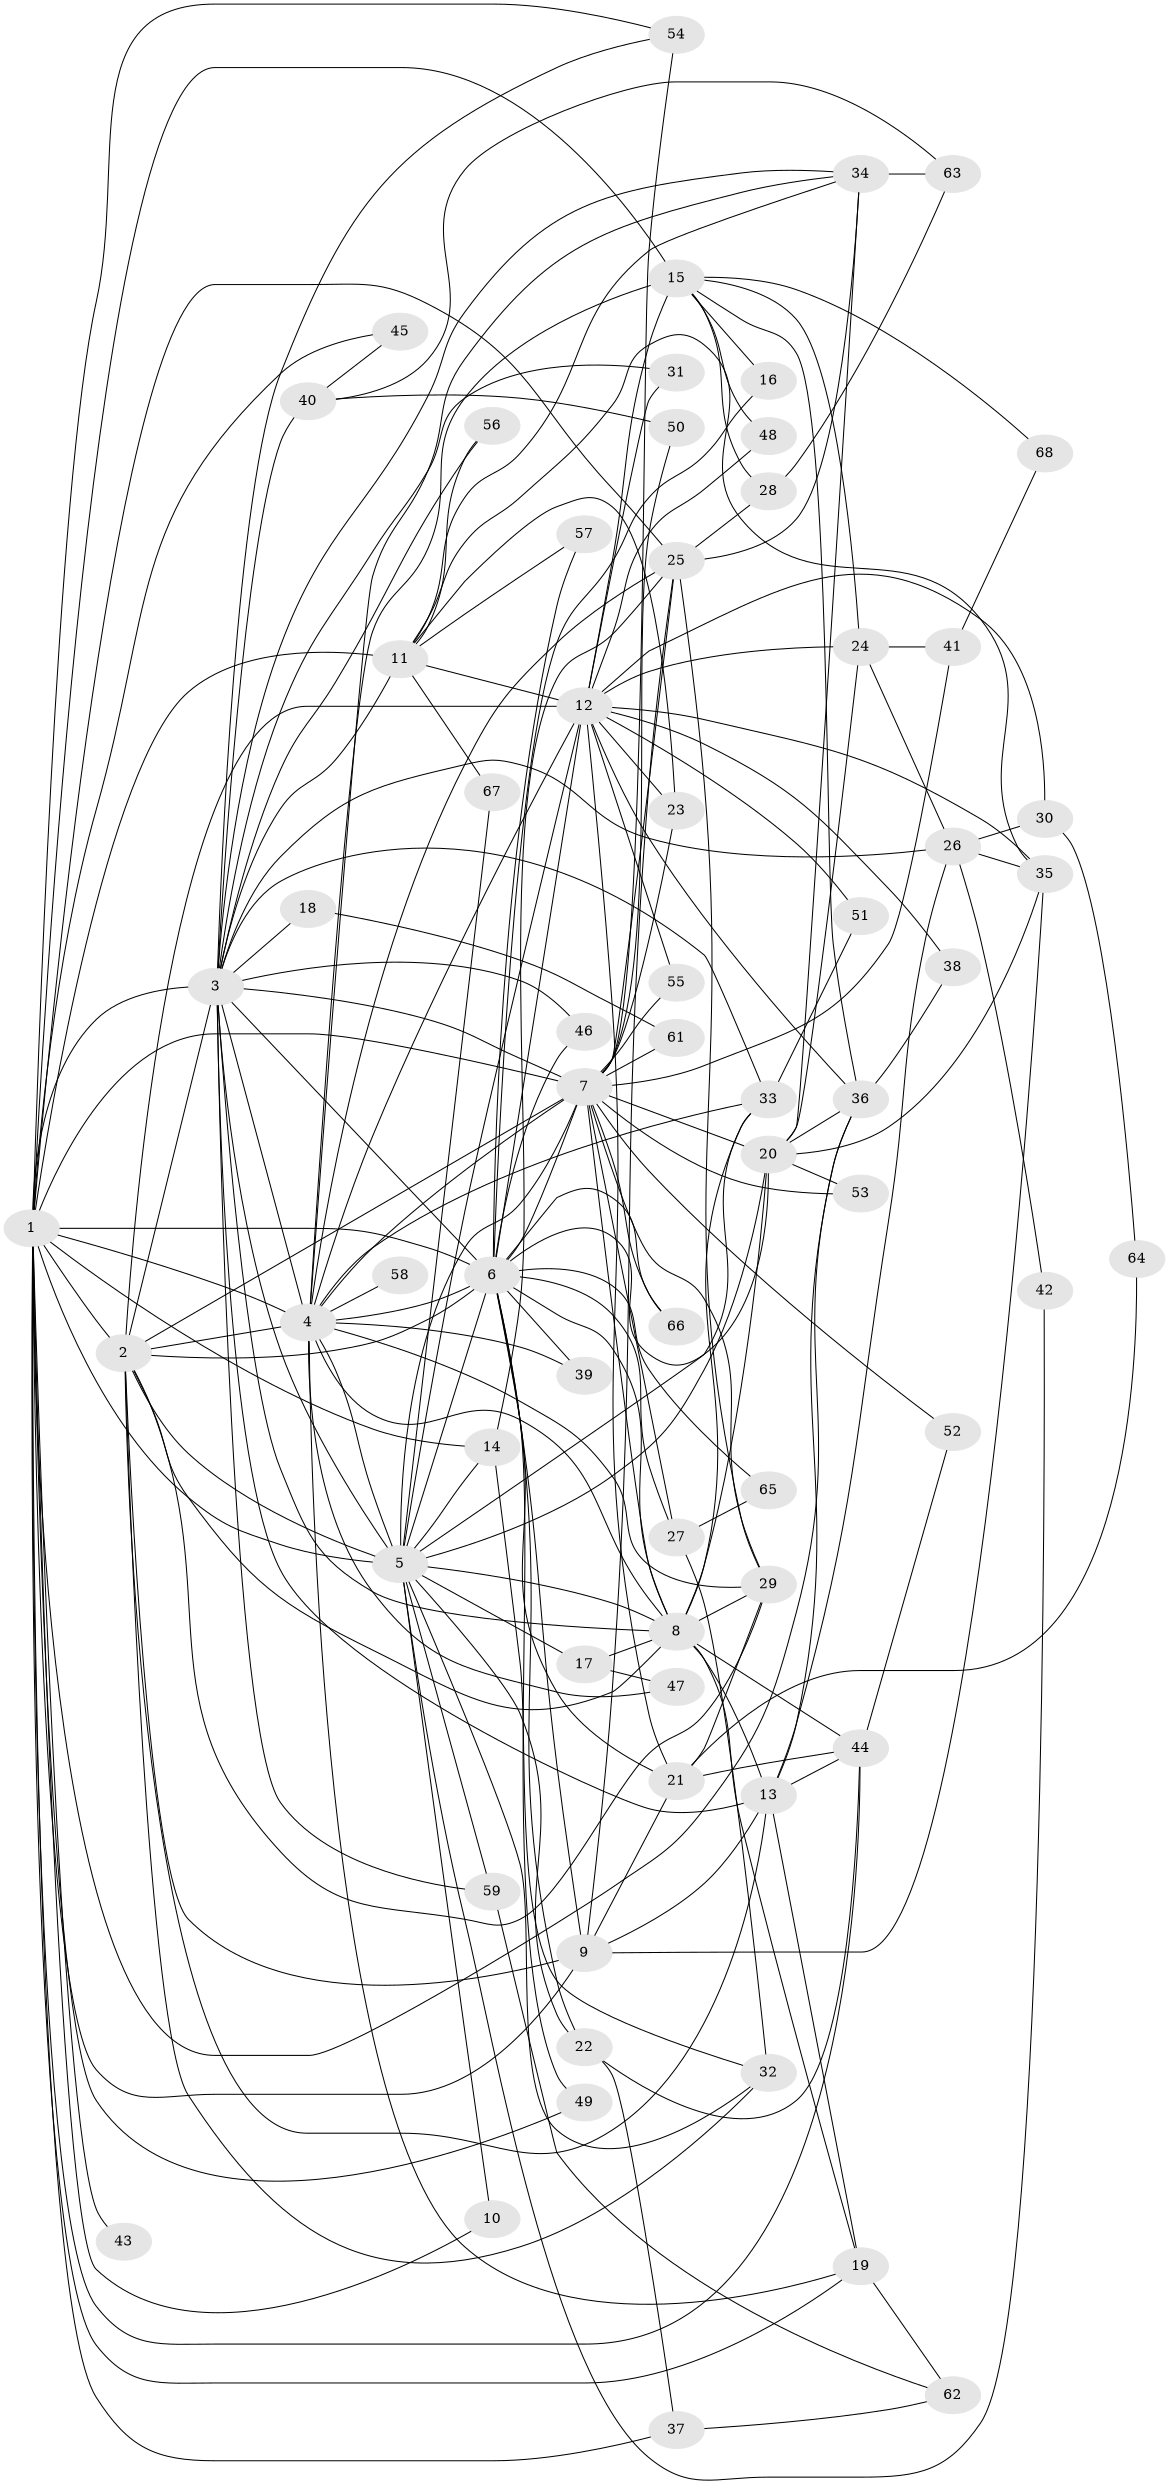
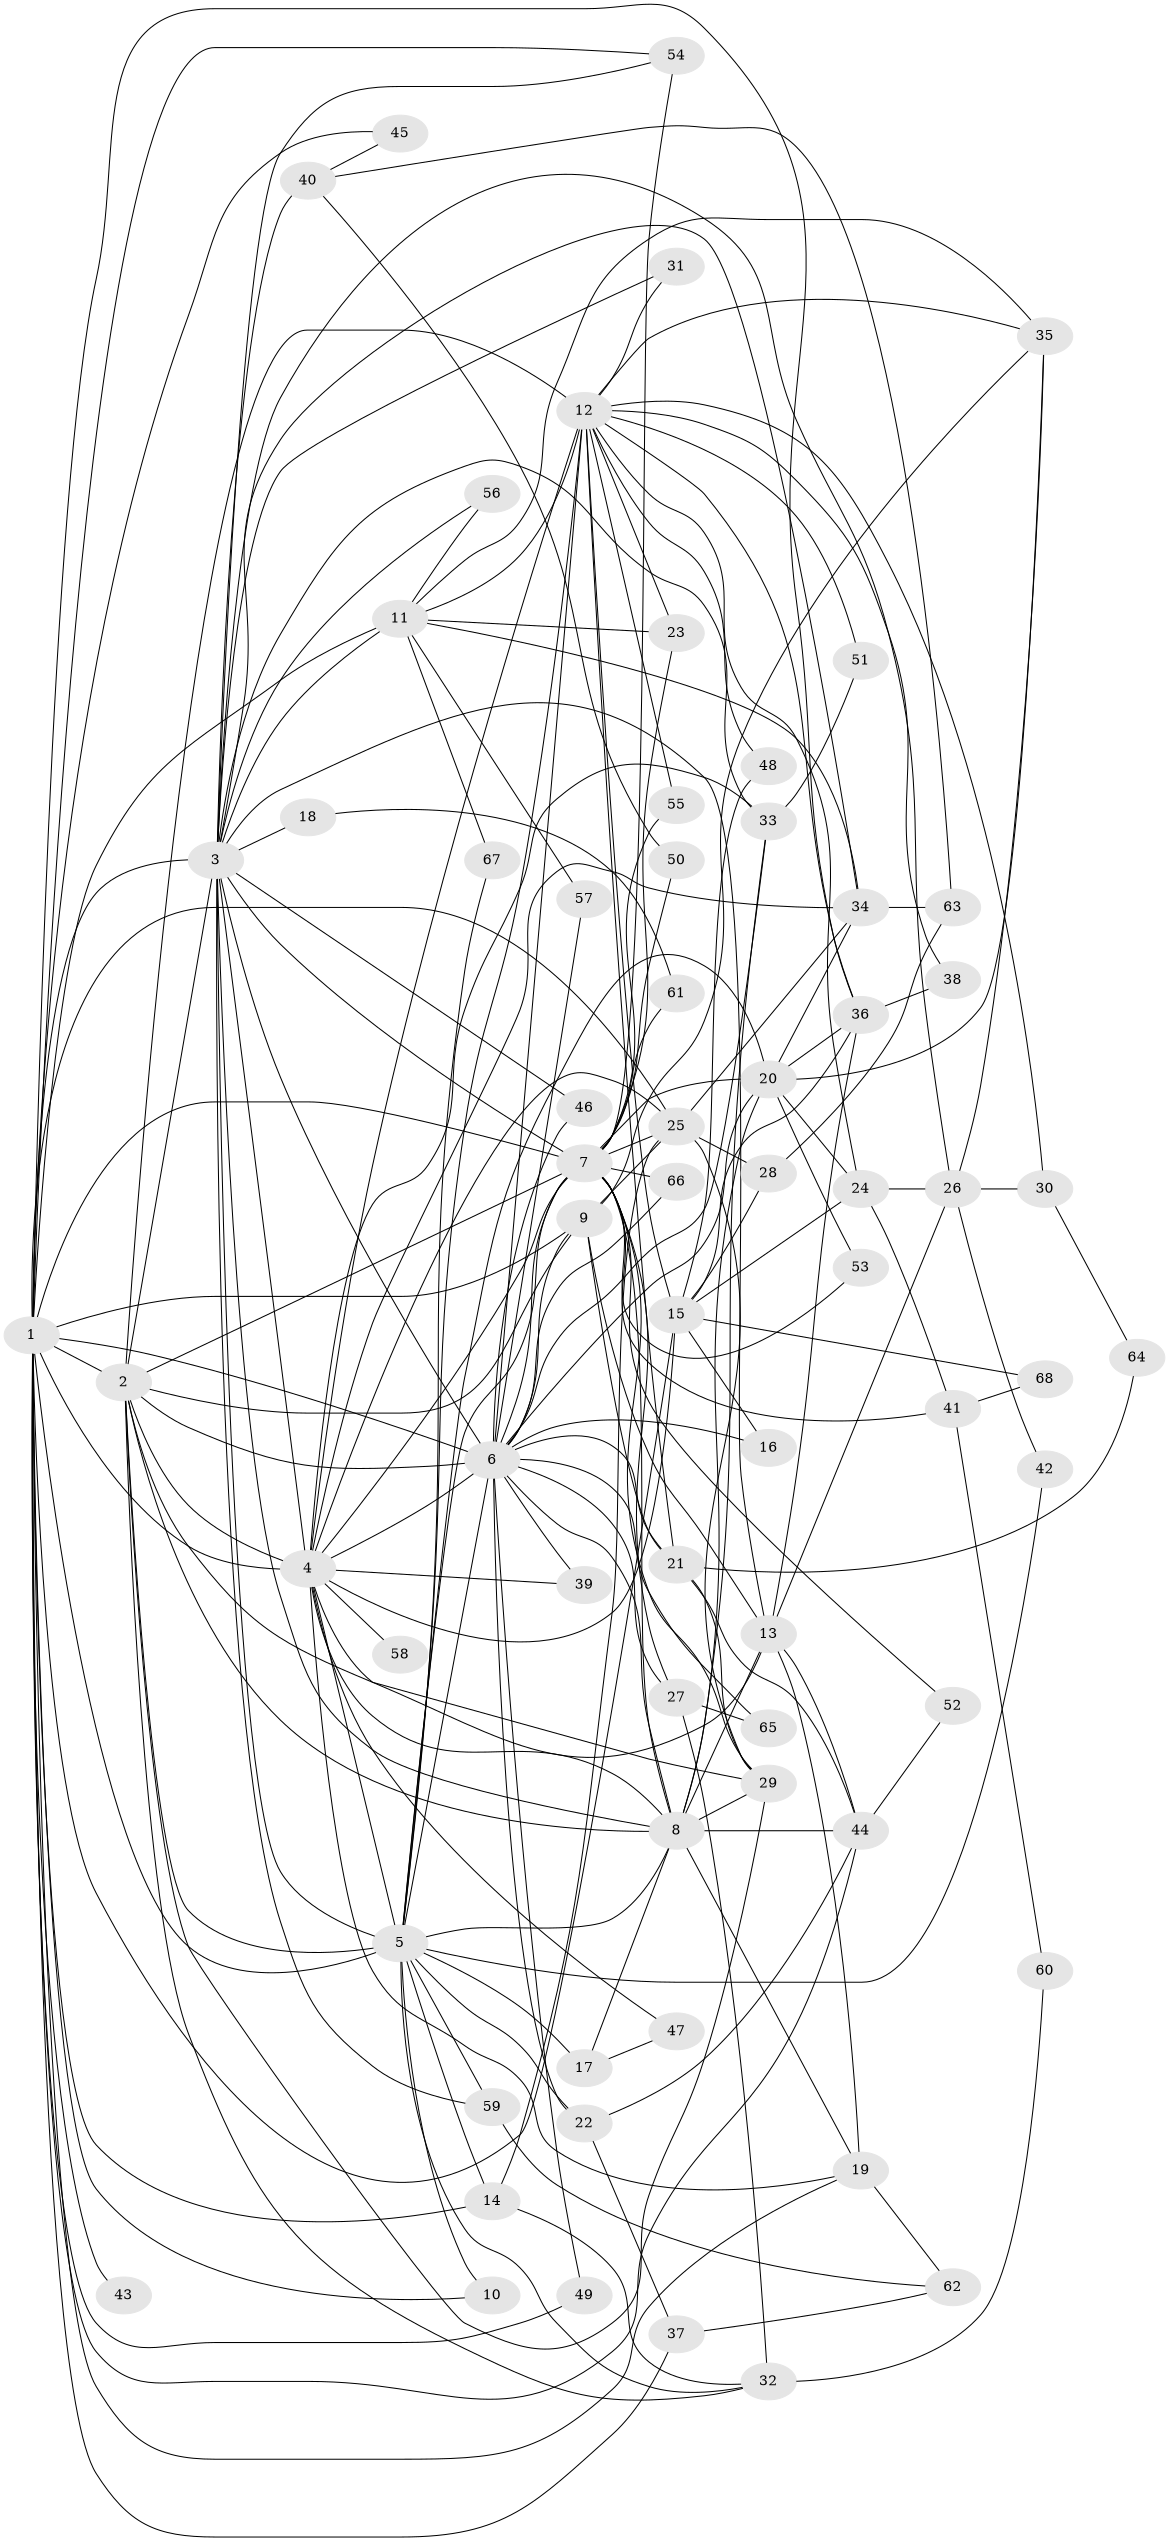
edge "33" -- "5": now "33" -- "6"
node "60": added
